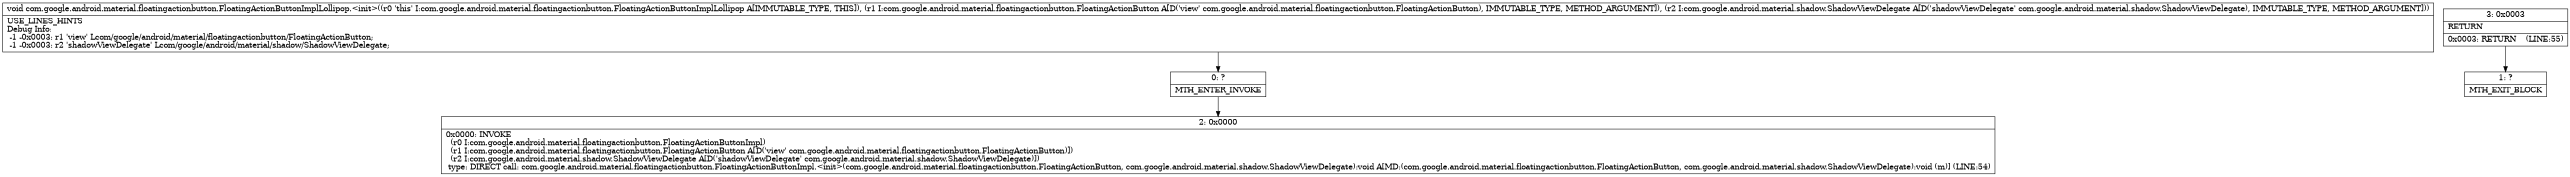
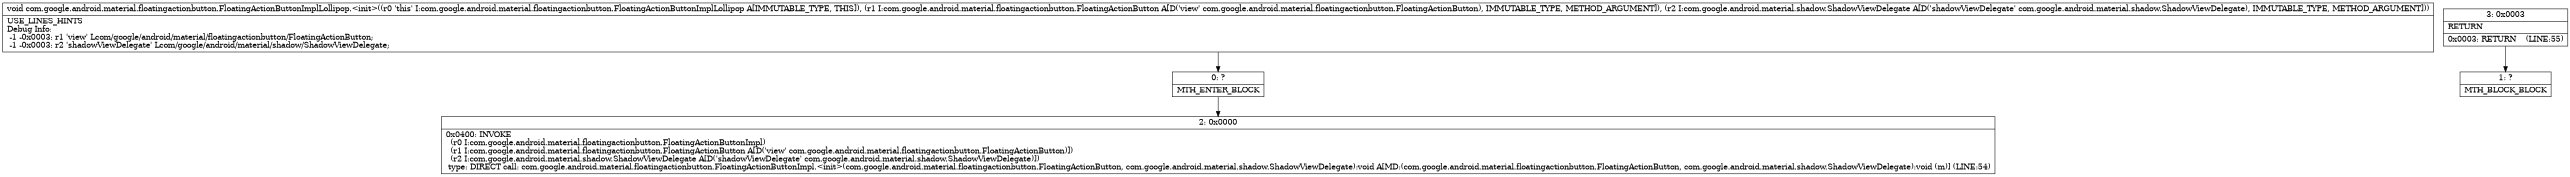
node "0: ?": text "MTH_ENTER_INVOKE" -> "MTH_ENTER_BLOCK"
node "1: ?": text "MTH_EXIT_BLOCK" -> "MTH_BLOCK_BLOCK"
node "2: 0x0000": text "0x0000: INVOKE" -> "0x0400: INVOKE"
